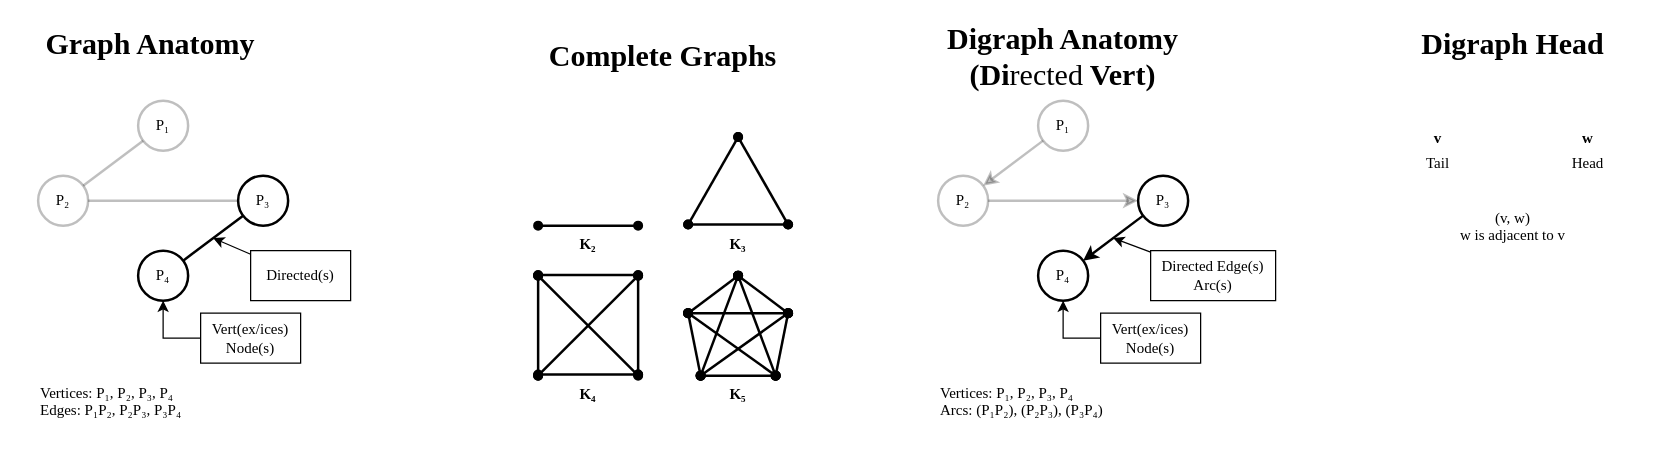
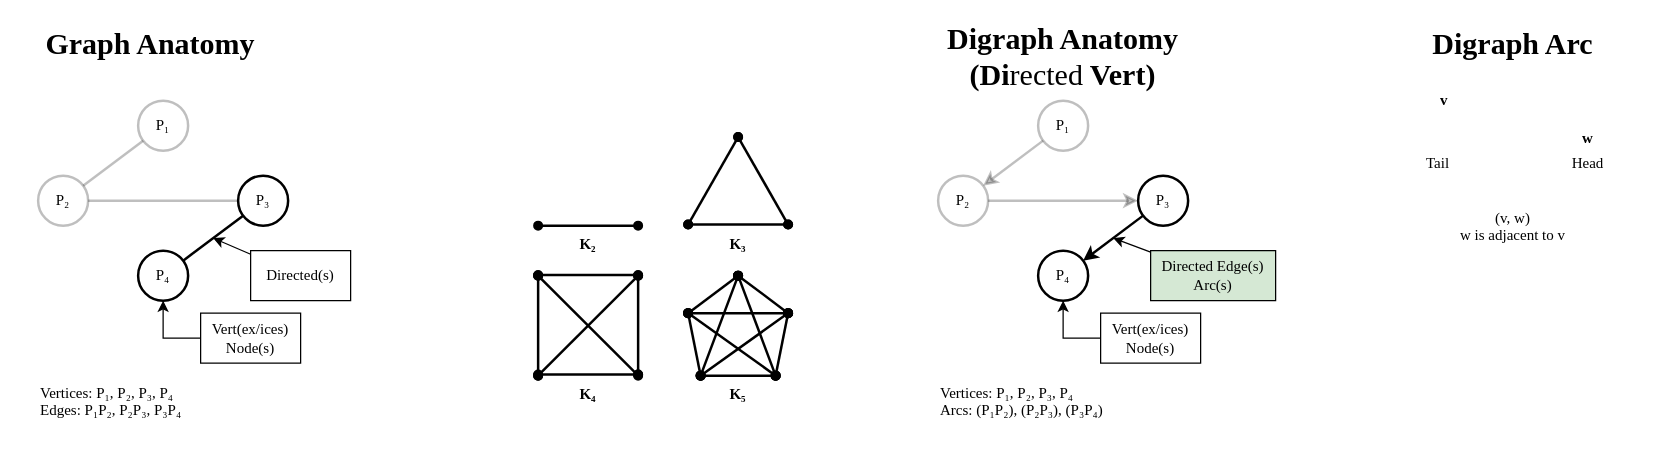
node "Digraph Head": label "Digraph Head" -> "Digraph Arc"
node "Complete Graphs": removed
node "v": moved (1438, 138) -> (1444, 101)
node "Directed Edge(s) Arc(s)": fillcolor #ffffff -> #d5e8d4
